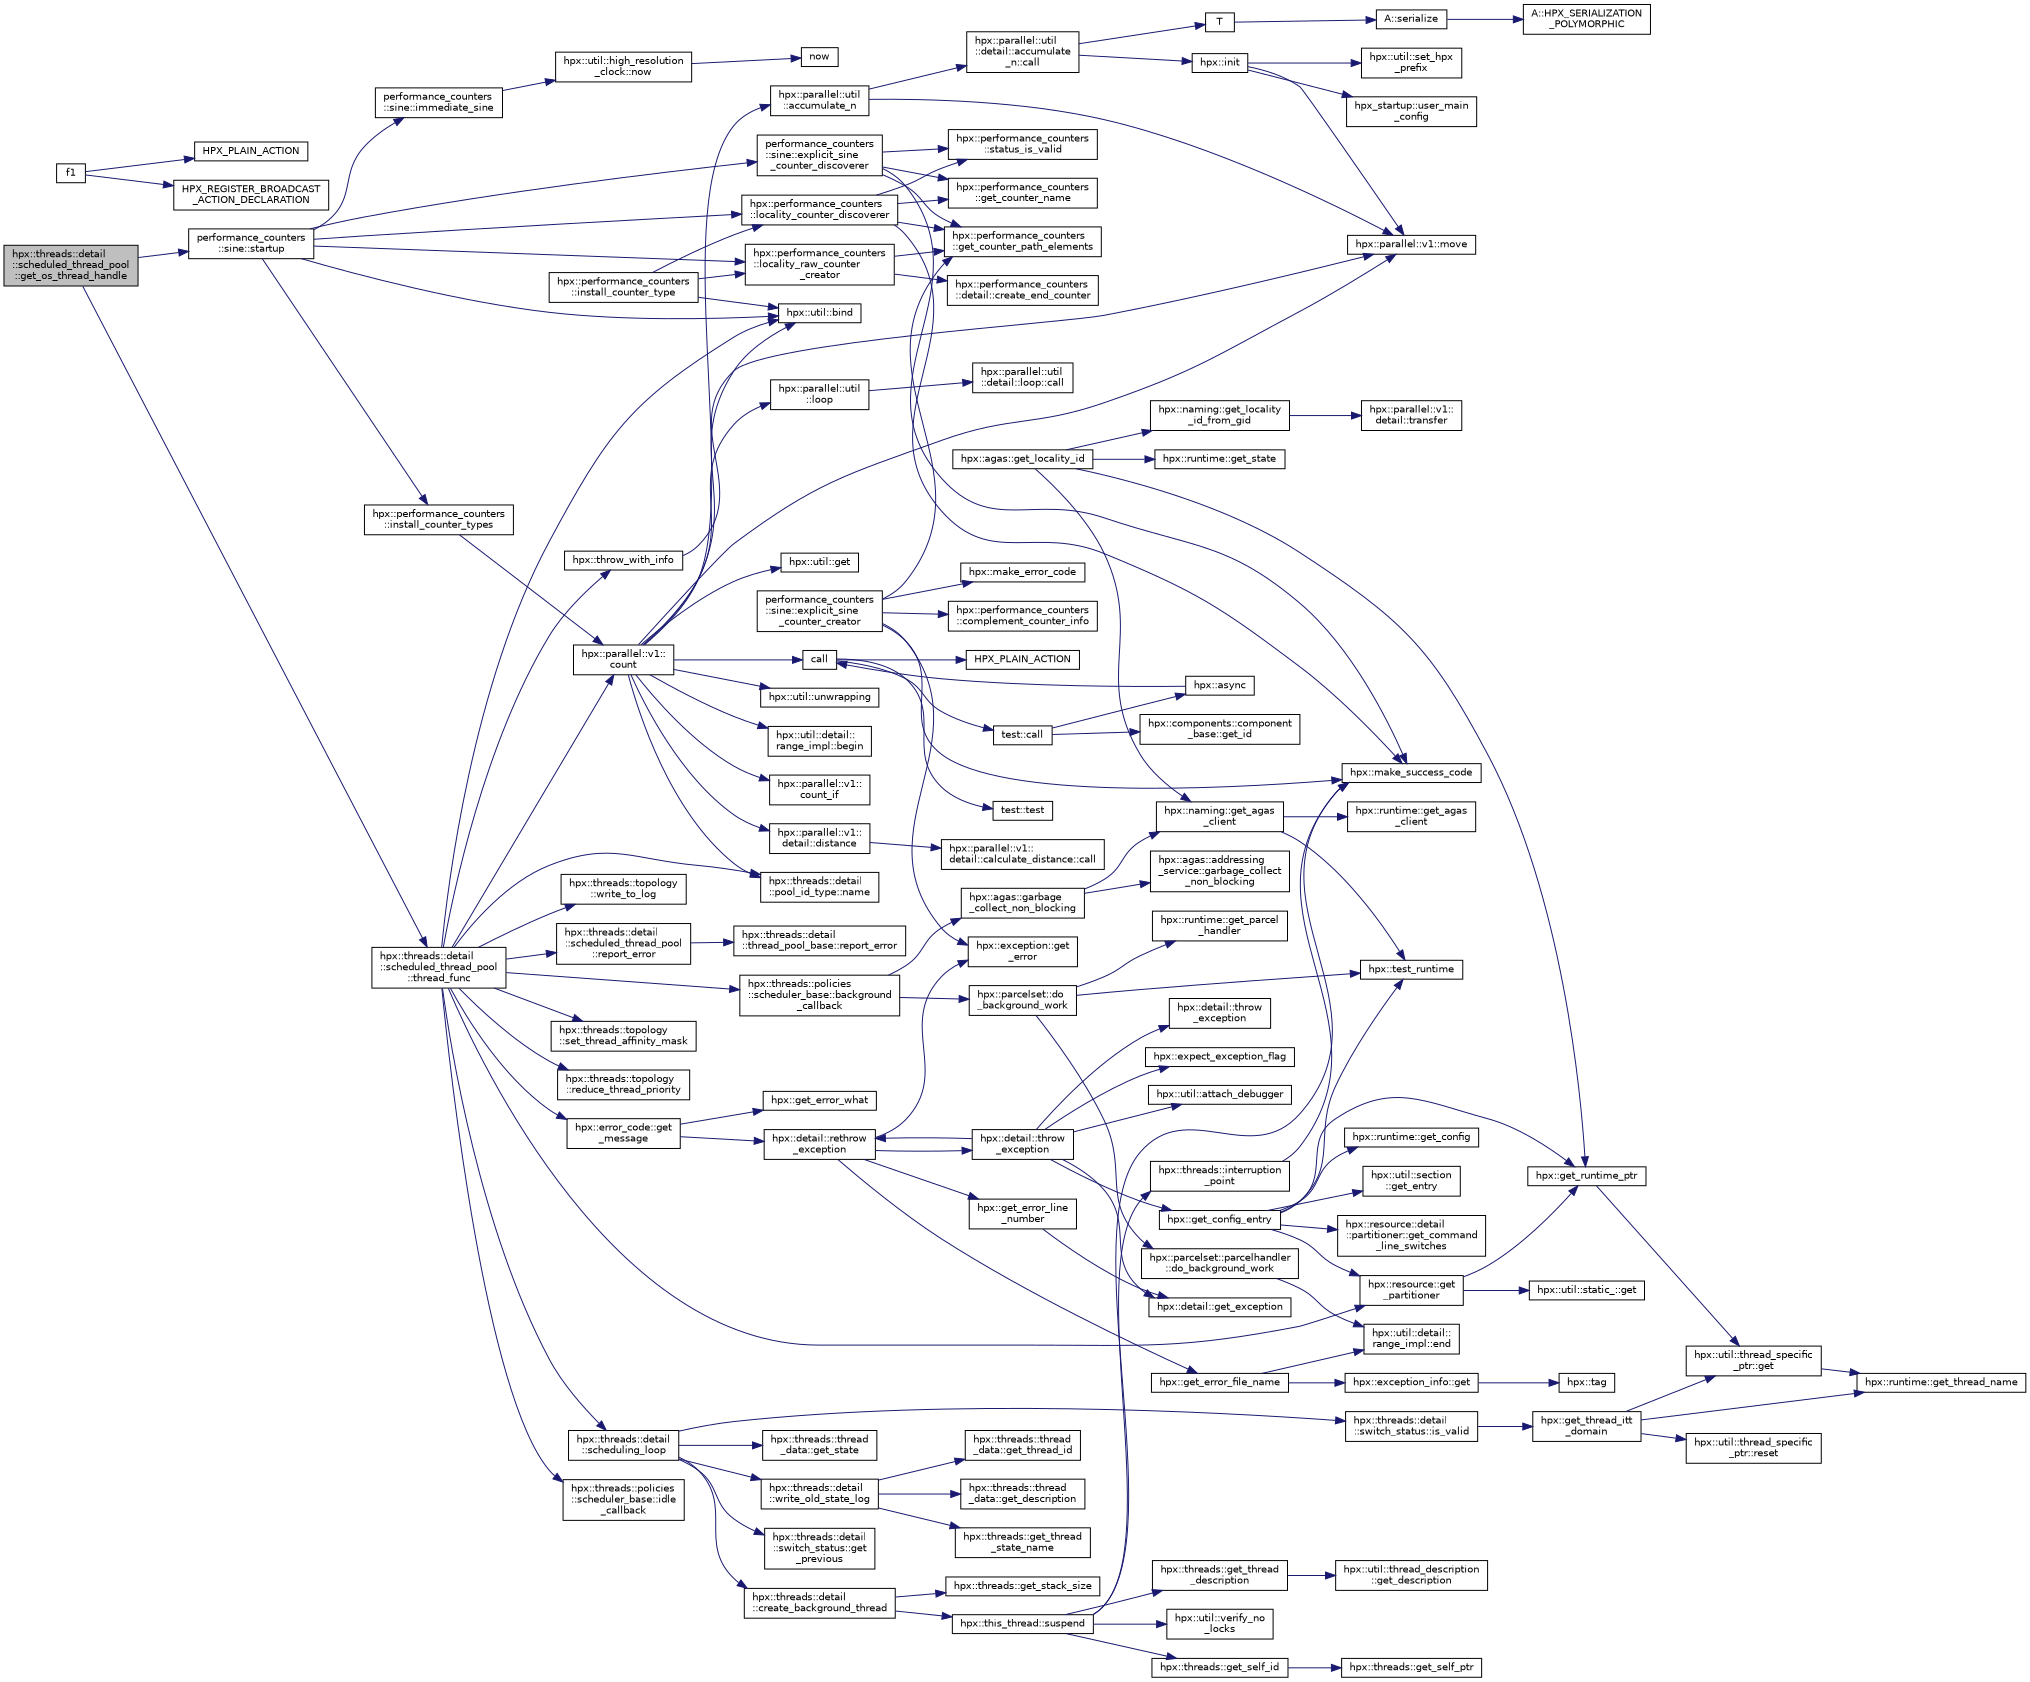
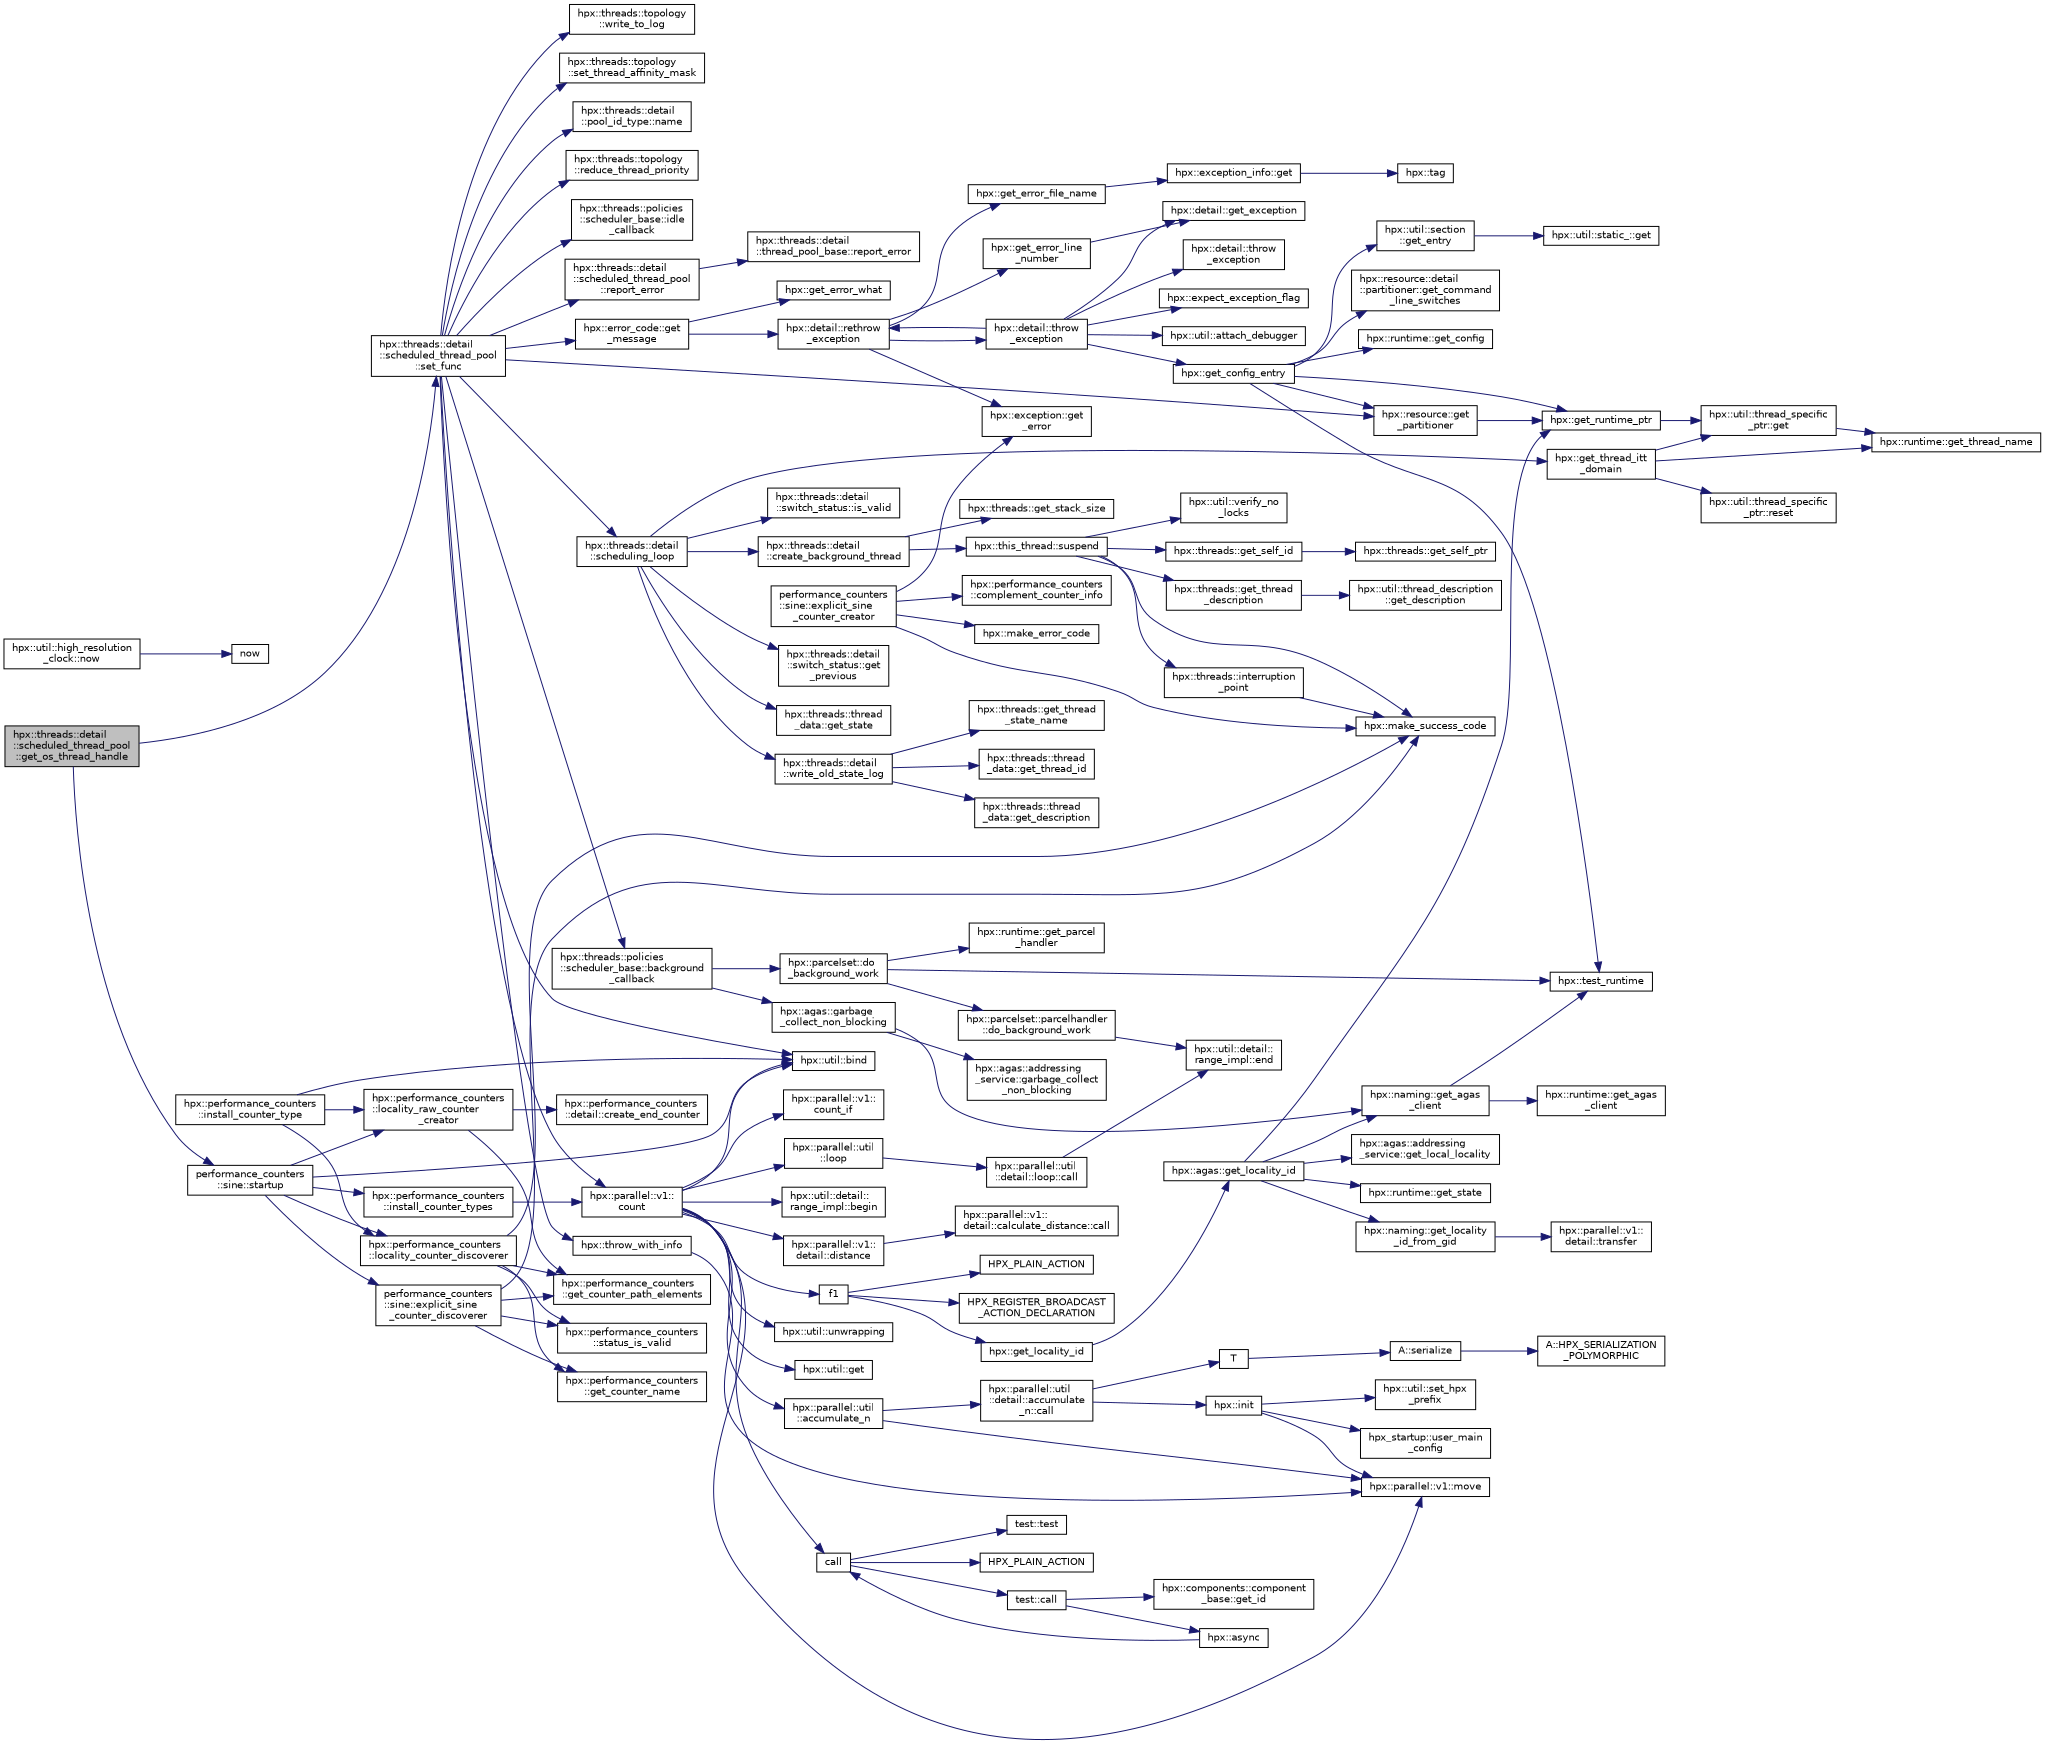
node "performance_counters ::sine::immediate_sine": removed
edge "performance_counters ::sine::explicit_sine _counter_creator" -> "hpx::performance_counters ::get_counter_path_elements": removed
edge "hpx::parallel::v1:: count" -> "hpx::threads::detail ::pool_id_type::name": now "hpx::parallel::v1:: count" -> "f1"
node "hpx::threads::detail ::scheduled_thread_pool ::thread_func": label "hpx::threads::detail ::scheduled_thread_pool ::thread_func" -> "hpx::threads::detail ::scheduled_thread_pool ::set_func"
node "hpx::agas::addressing _service::get_local_locality": added
edge "hpx::resource::get _partitioner" -> "hpx::util::static_::get": now "hpx::util::section ::get_entry" -> "hpx::util::static_::get"
node "hpx::get_locality_id": added
edge "hpx::get_error_file_name" -> "hpx::util::detail:: range_impl::end": now "hpx::parallel::util ::detail::loop::call" -> "hpx::util::detail:: range_impl::end"
edge "hpx::threads::detail ::switch_status::is_valid" -> "hpx::get_thread_itt _domain": now "hpx::threads::detail ::scheduling_loop" -> "hpx::get_thread_itt _domain"
